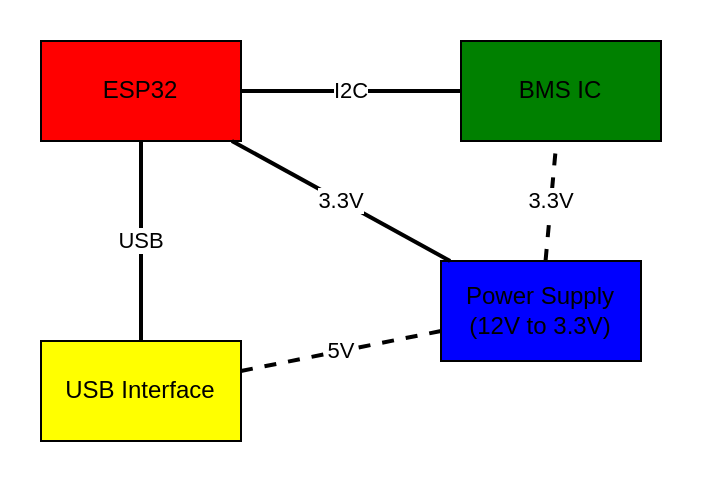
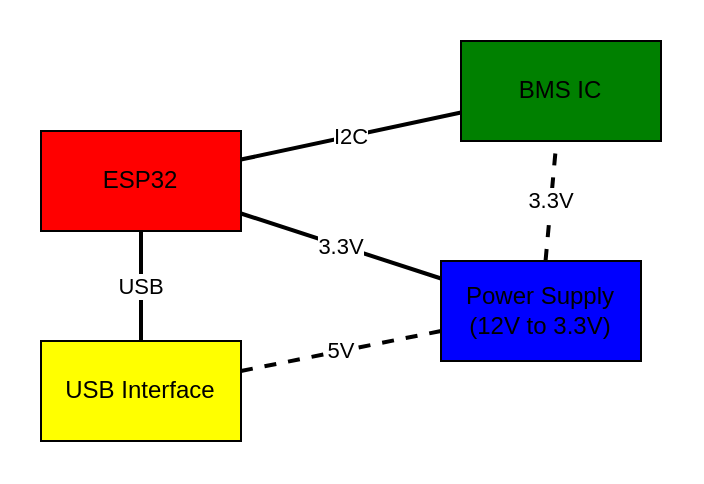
node "ESP32": moved (141, 91) -> (141, 181)
